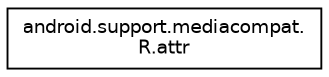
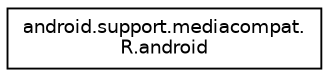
node "android.support.mediacompat. R.attr": label "android.support.mediacompat. R.attr" -> "android.support.mediacompat. R.android"
